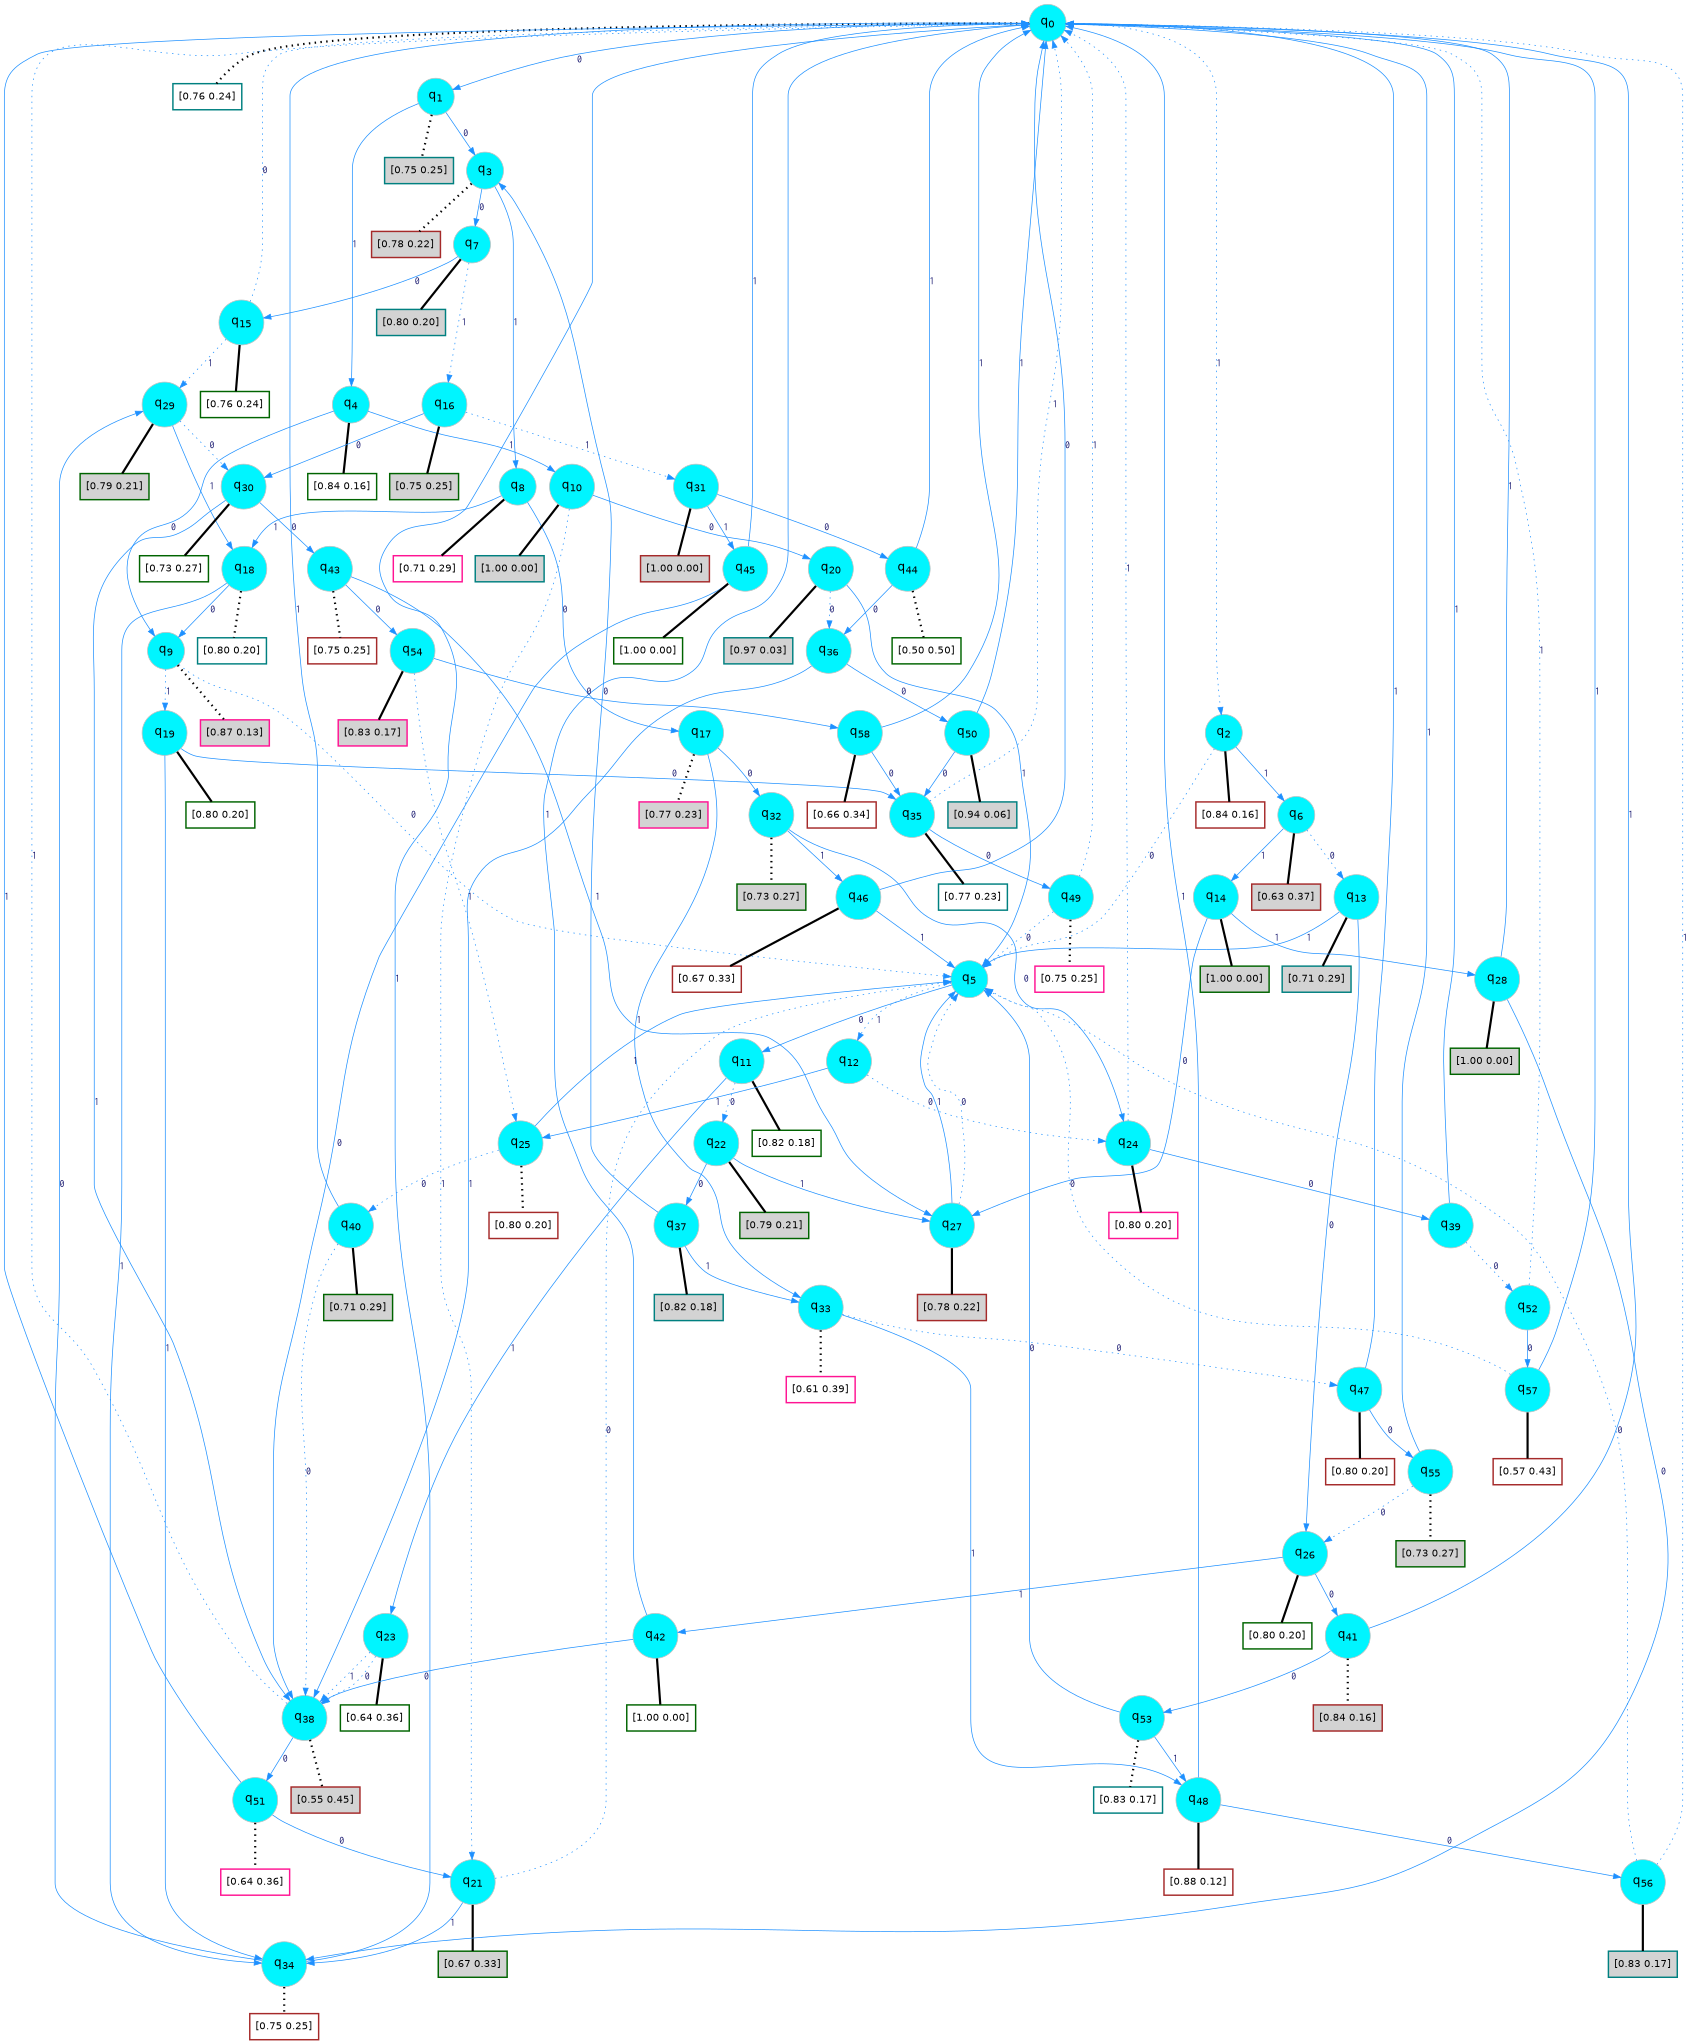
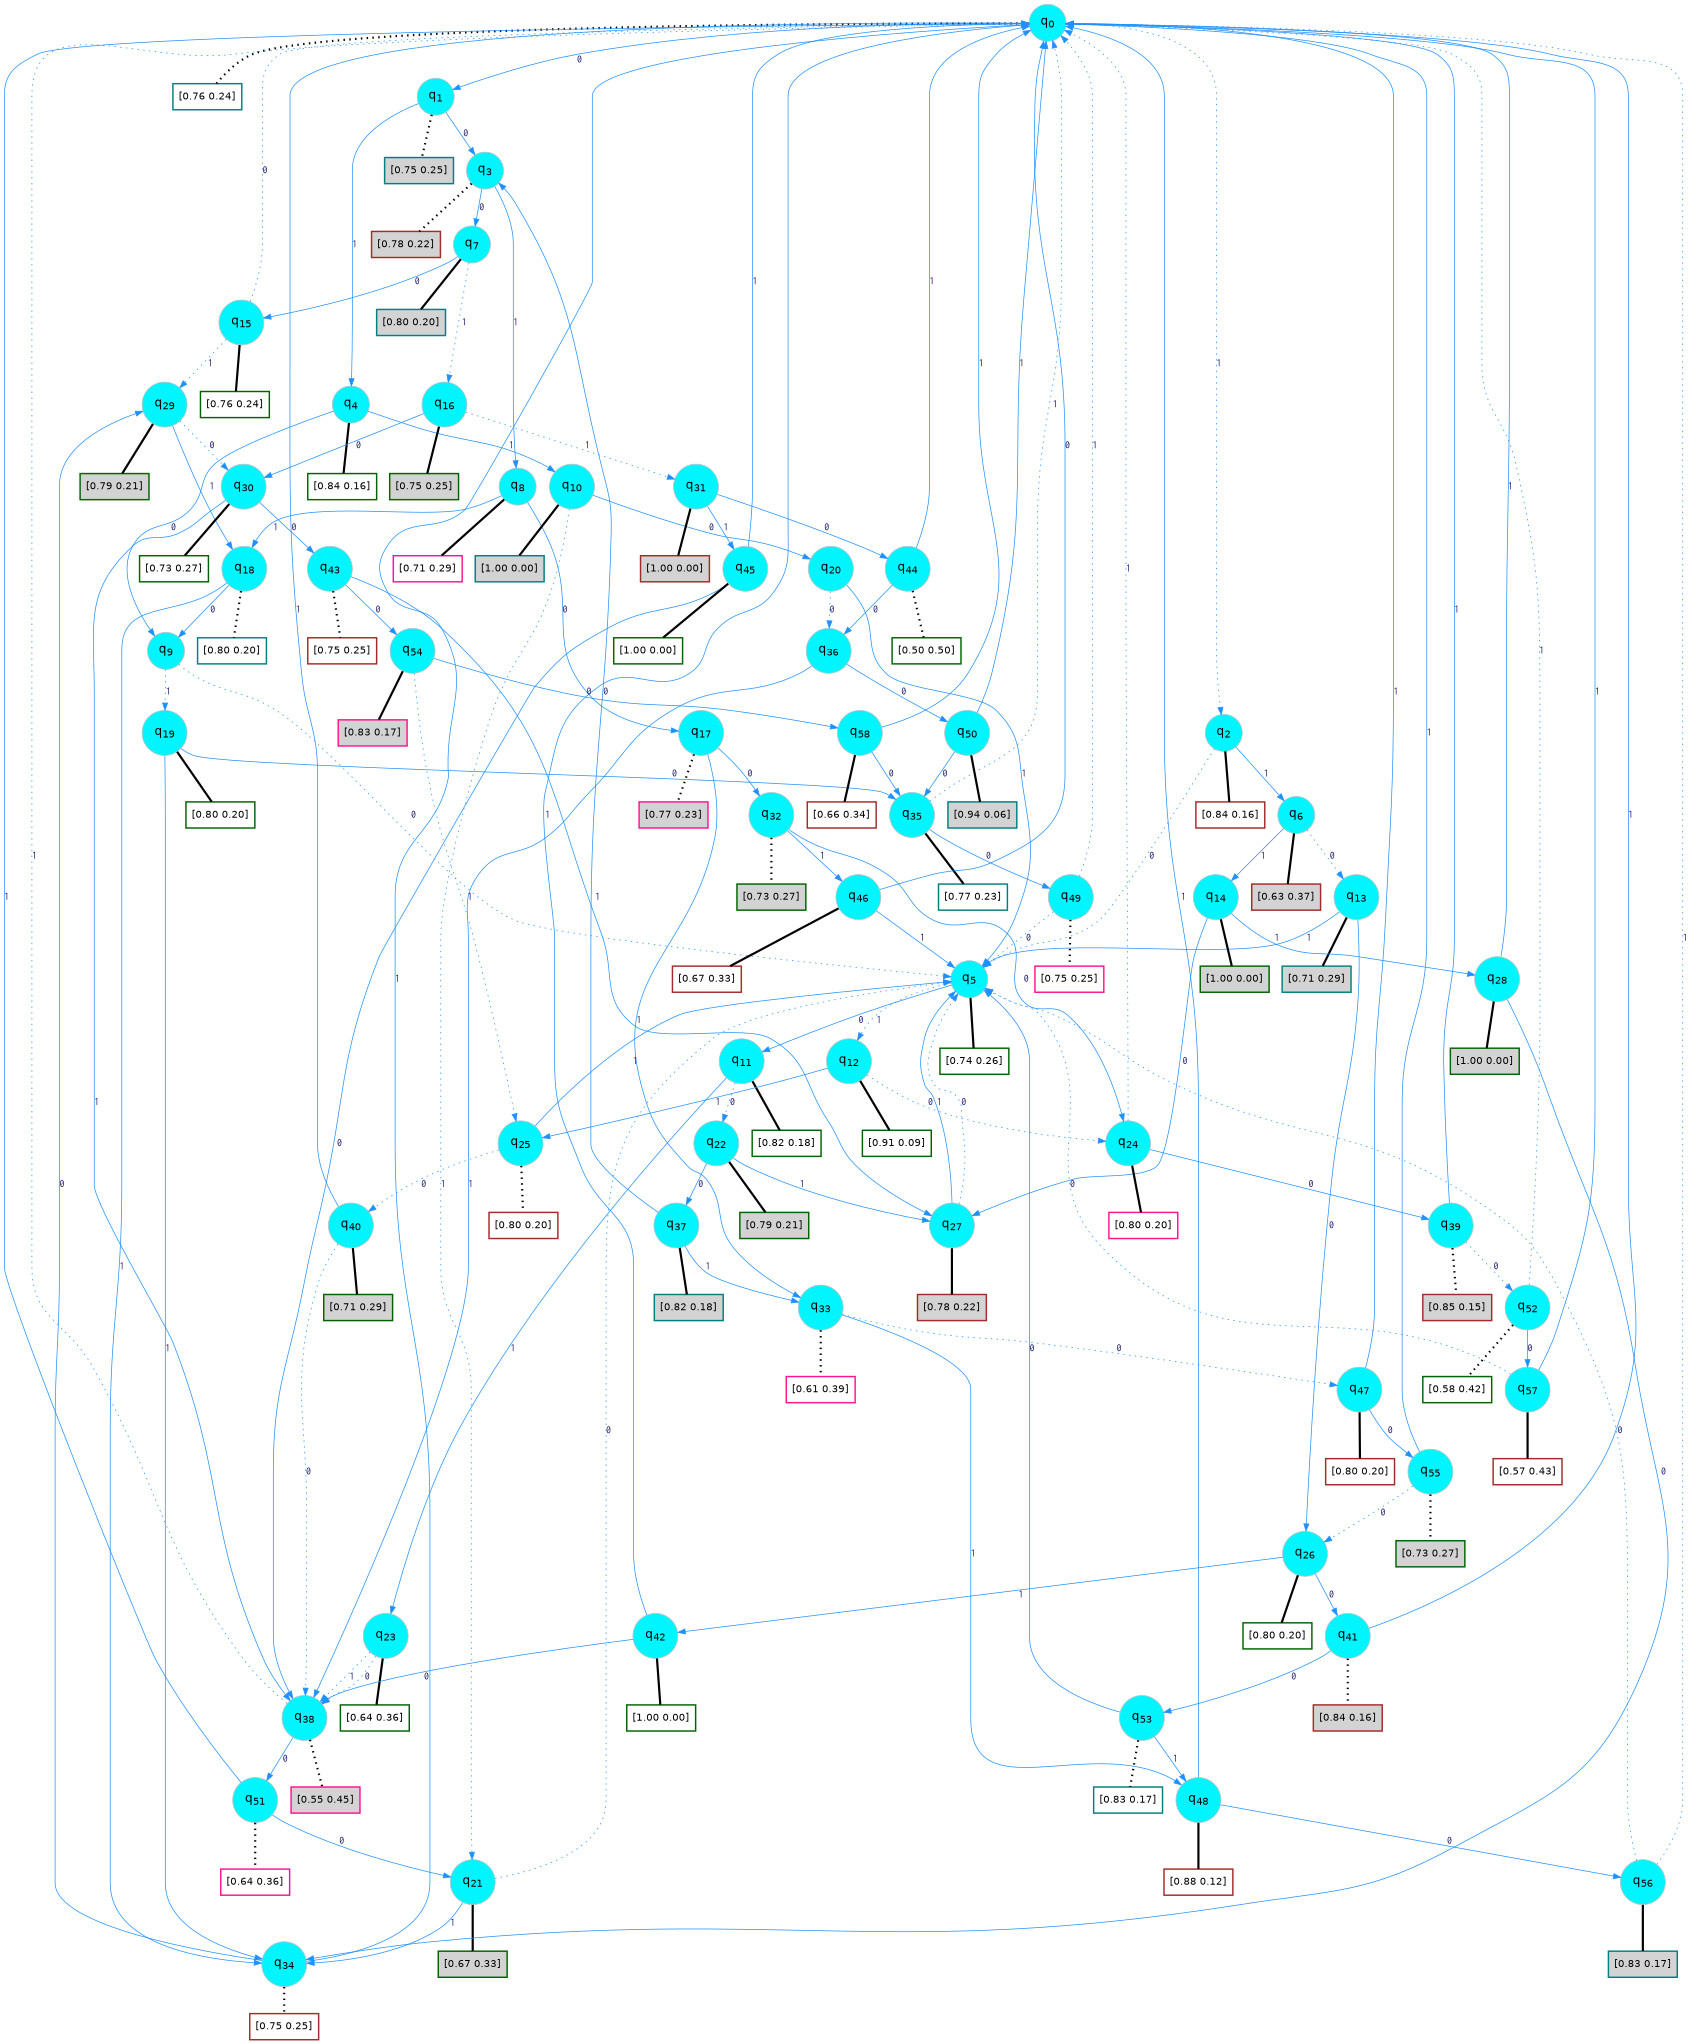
node "[0.97 0.03]": removed
node "[0.87 0.13]": removed
node "[0.74 0.26]": added
node "[0.91 0.09]": added
node "[0.85 0.15]": added
node "[0.58 0.42]": added
node "[0.55 0.45]": color brown -> deeppink
